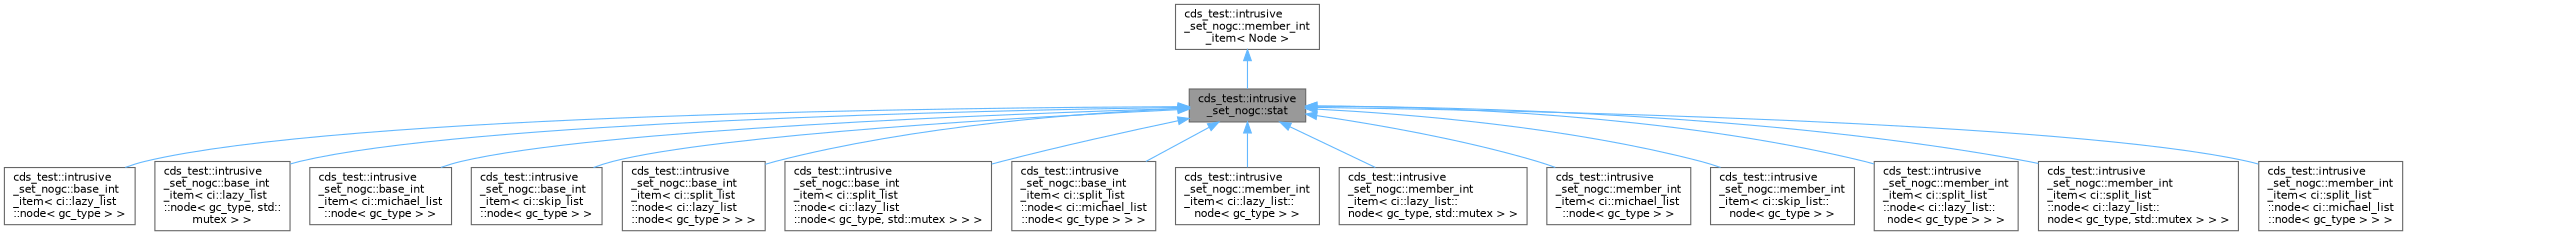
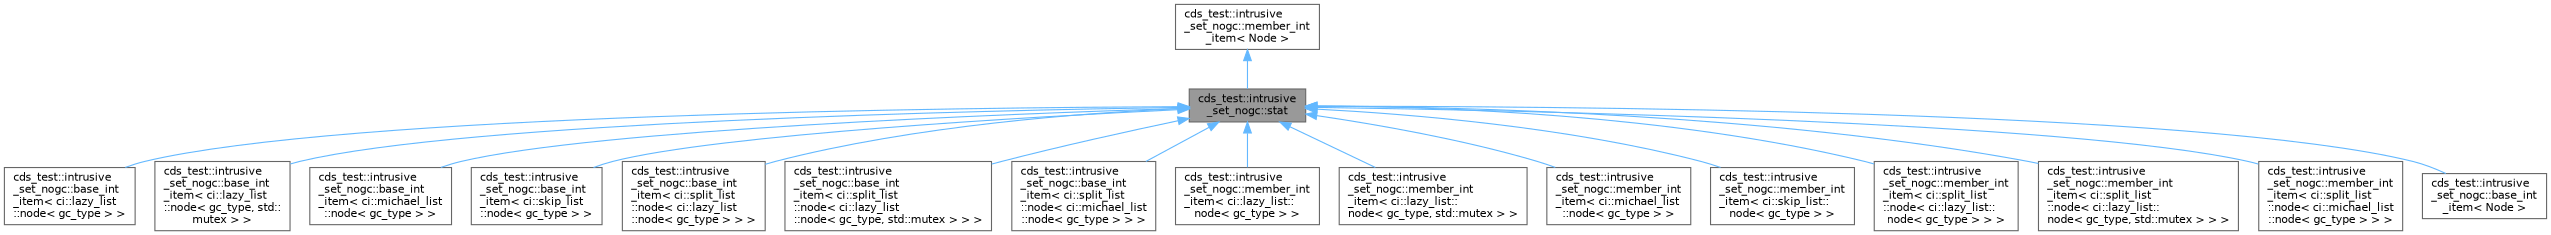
node "cds_test::intrusive _set_nogc::base_int _item< Node >": added
